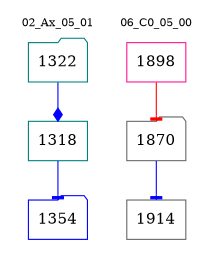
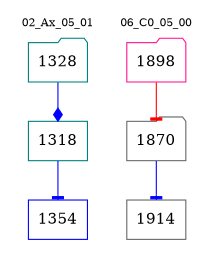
node "1322": label "1322" -> "1328"
node "1898": shape box -> folder
node "1354": shape folder -> box
